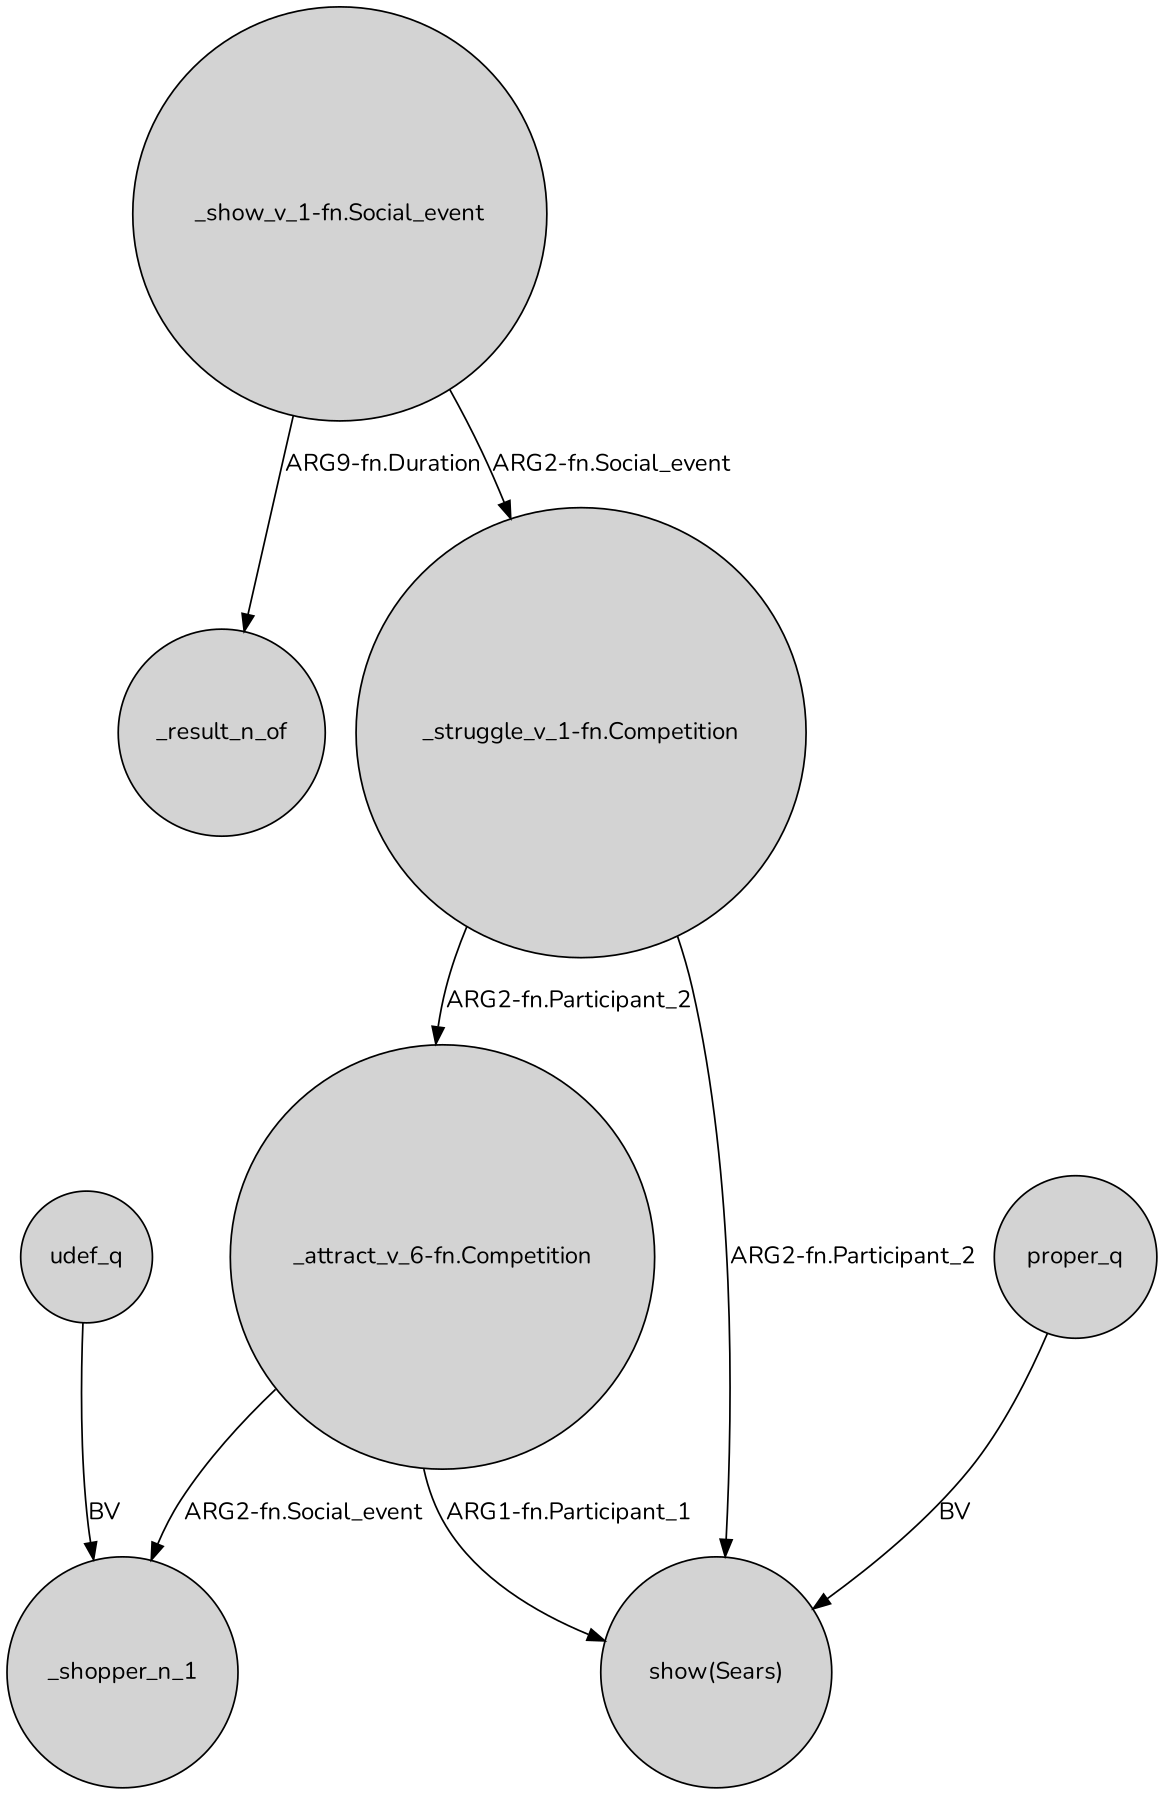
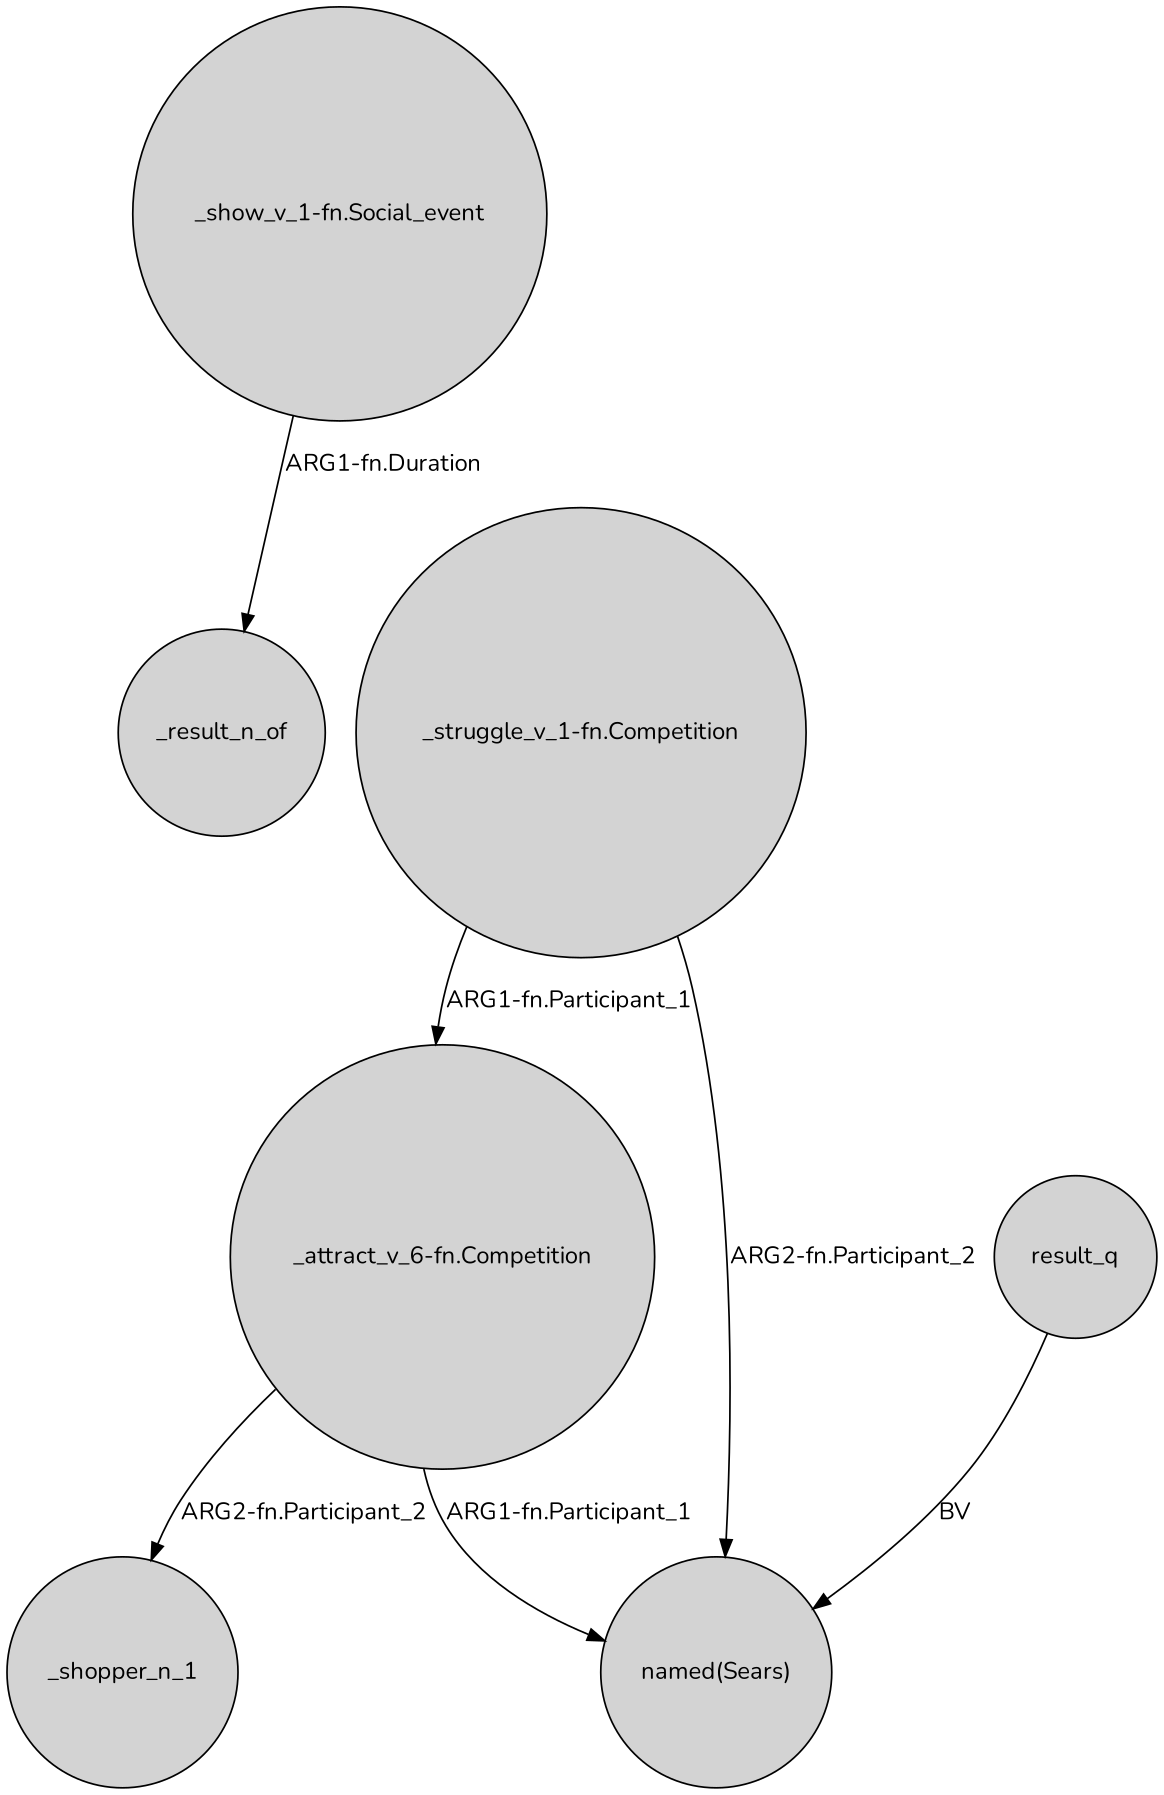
edge "_show_v_1-fn.Social_event" -> "_struggle_v_1-fn.Competition": removed, label "ARG2-fn.Social_event"
edge "_show_v_1-fn.Social_event" -> "_result_n_of": label "ARG9-fn.Duration" -> "ARG1-fn.Duration"
edge "_struggle_v_1-fn.Competition" -> "_attract_v_6-fn.Competition": label "ARG2-fn.Participant_2" -> "ARG1-fn.Participant_1"
node "udef_q": removed
node "proper_q": label "proper_q" -> "result_q"
edge "_attract_v_6-fn.Competition" -> "_shopper_n_1": label "ARG2-fn.Social_event" -> "ARG2-fn.Participant_2"
node "show(Sears)": label "show(Sears)" -> "named(Sears)"
